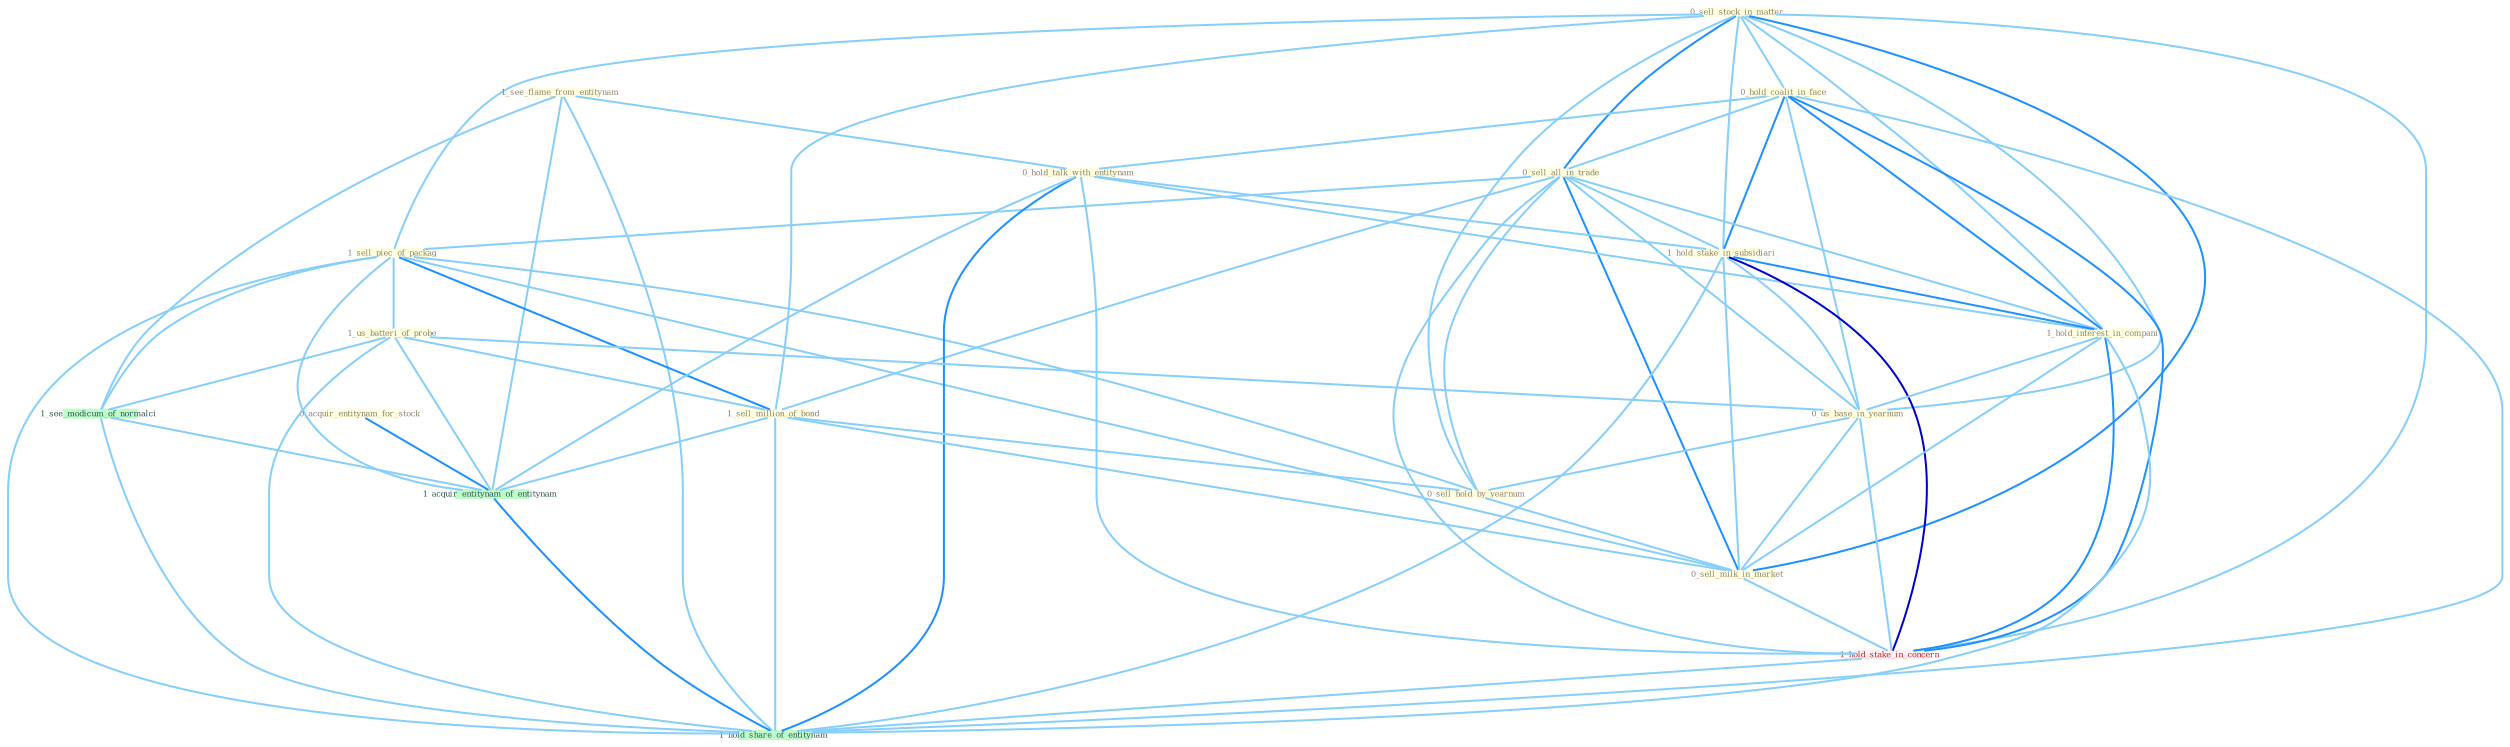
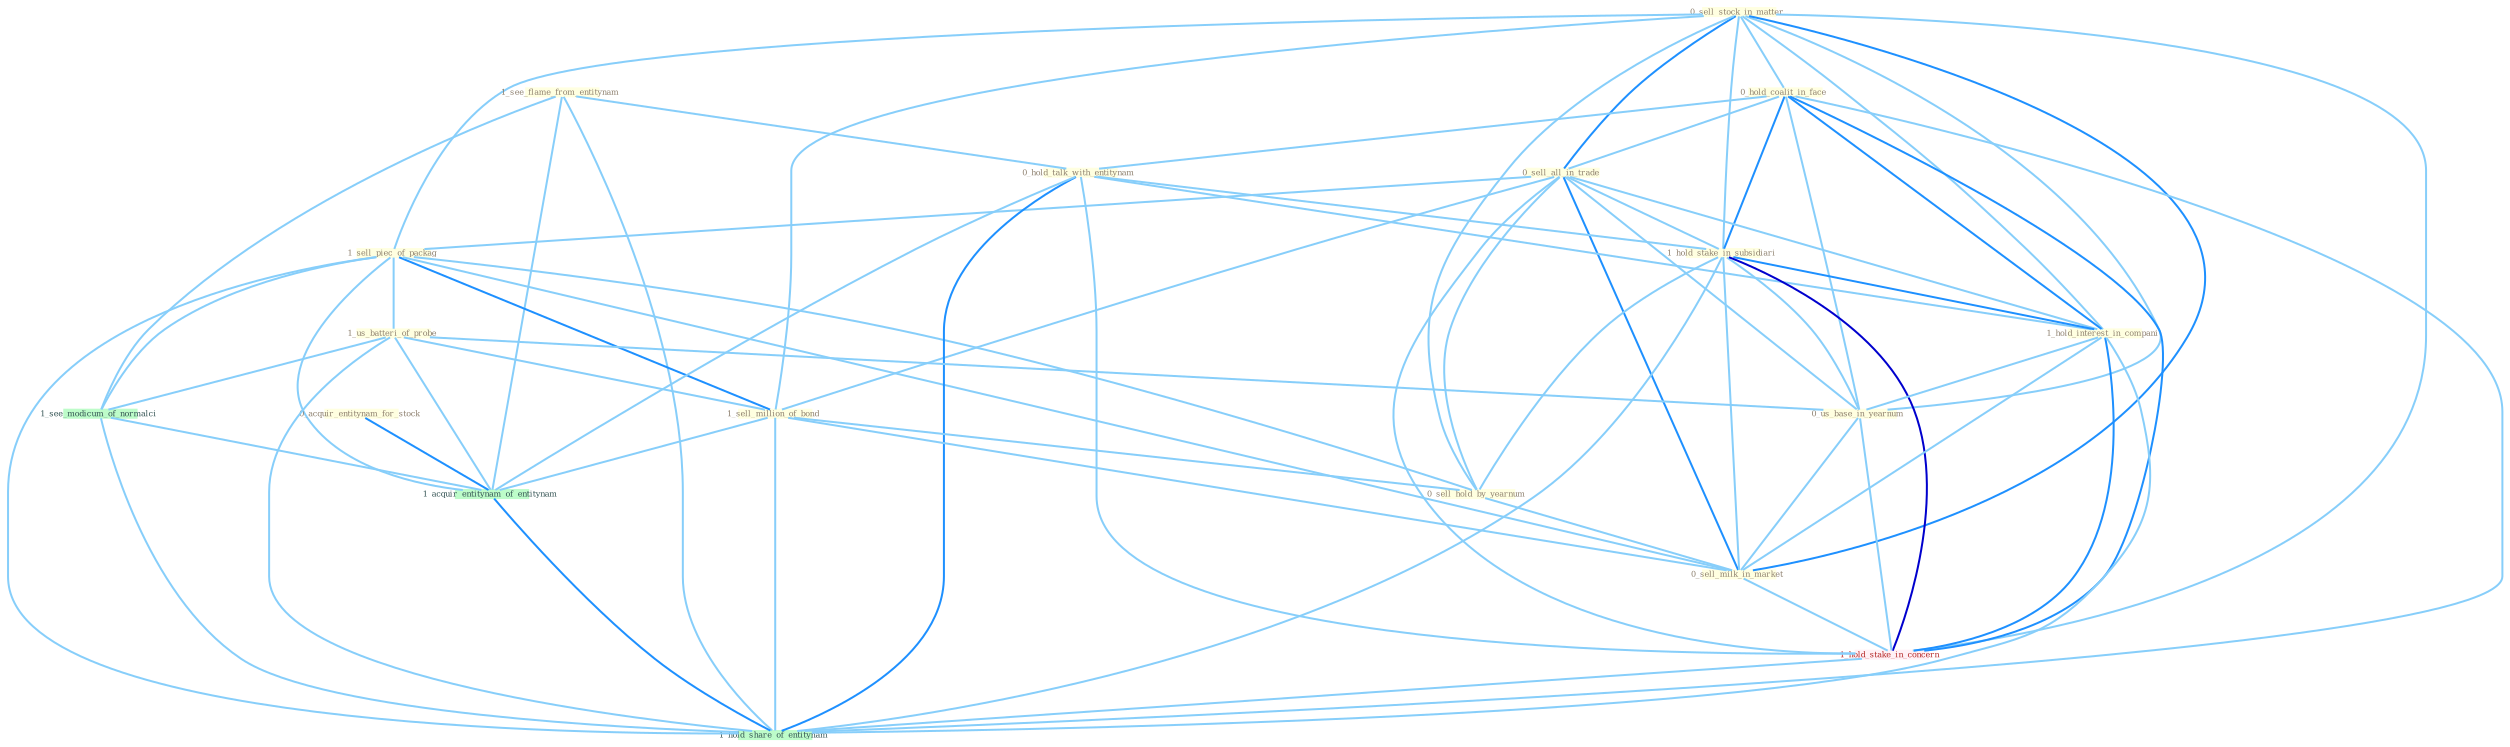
edge "0_us_base_in_yearnum" -- "0_sell_hold_by_yearnum": now "1_hold_stake_in_subsidiari" -- "0_sell_hold_by_yearnum"
